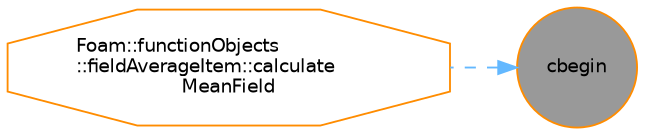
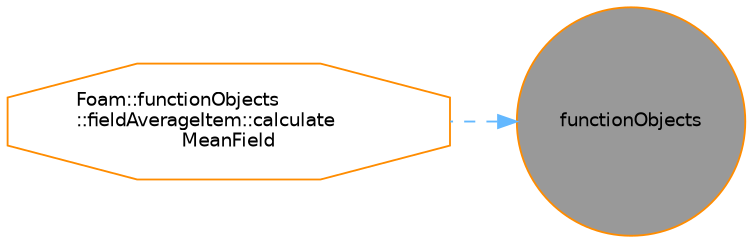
node "cbegin": label "cbegin" -> "functionObjects"
